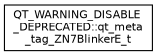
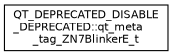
node "QT_WARNING_DISABLE _DEPRECATED::qt_meta _tag_ZN7BlinkerE_t": label "QT_WARNING_DISABLE _DEPRECATED::qt_meta _tag_ZN7BlinkerE_t" -> "QT_DEPRECATED_DISABLE _DEPRECATED::qt_meta _tag_ZN7BlinkerE_t"
